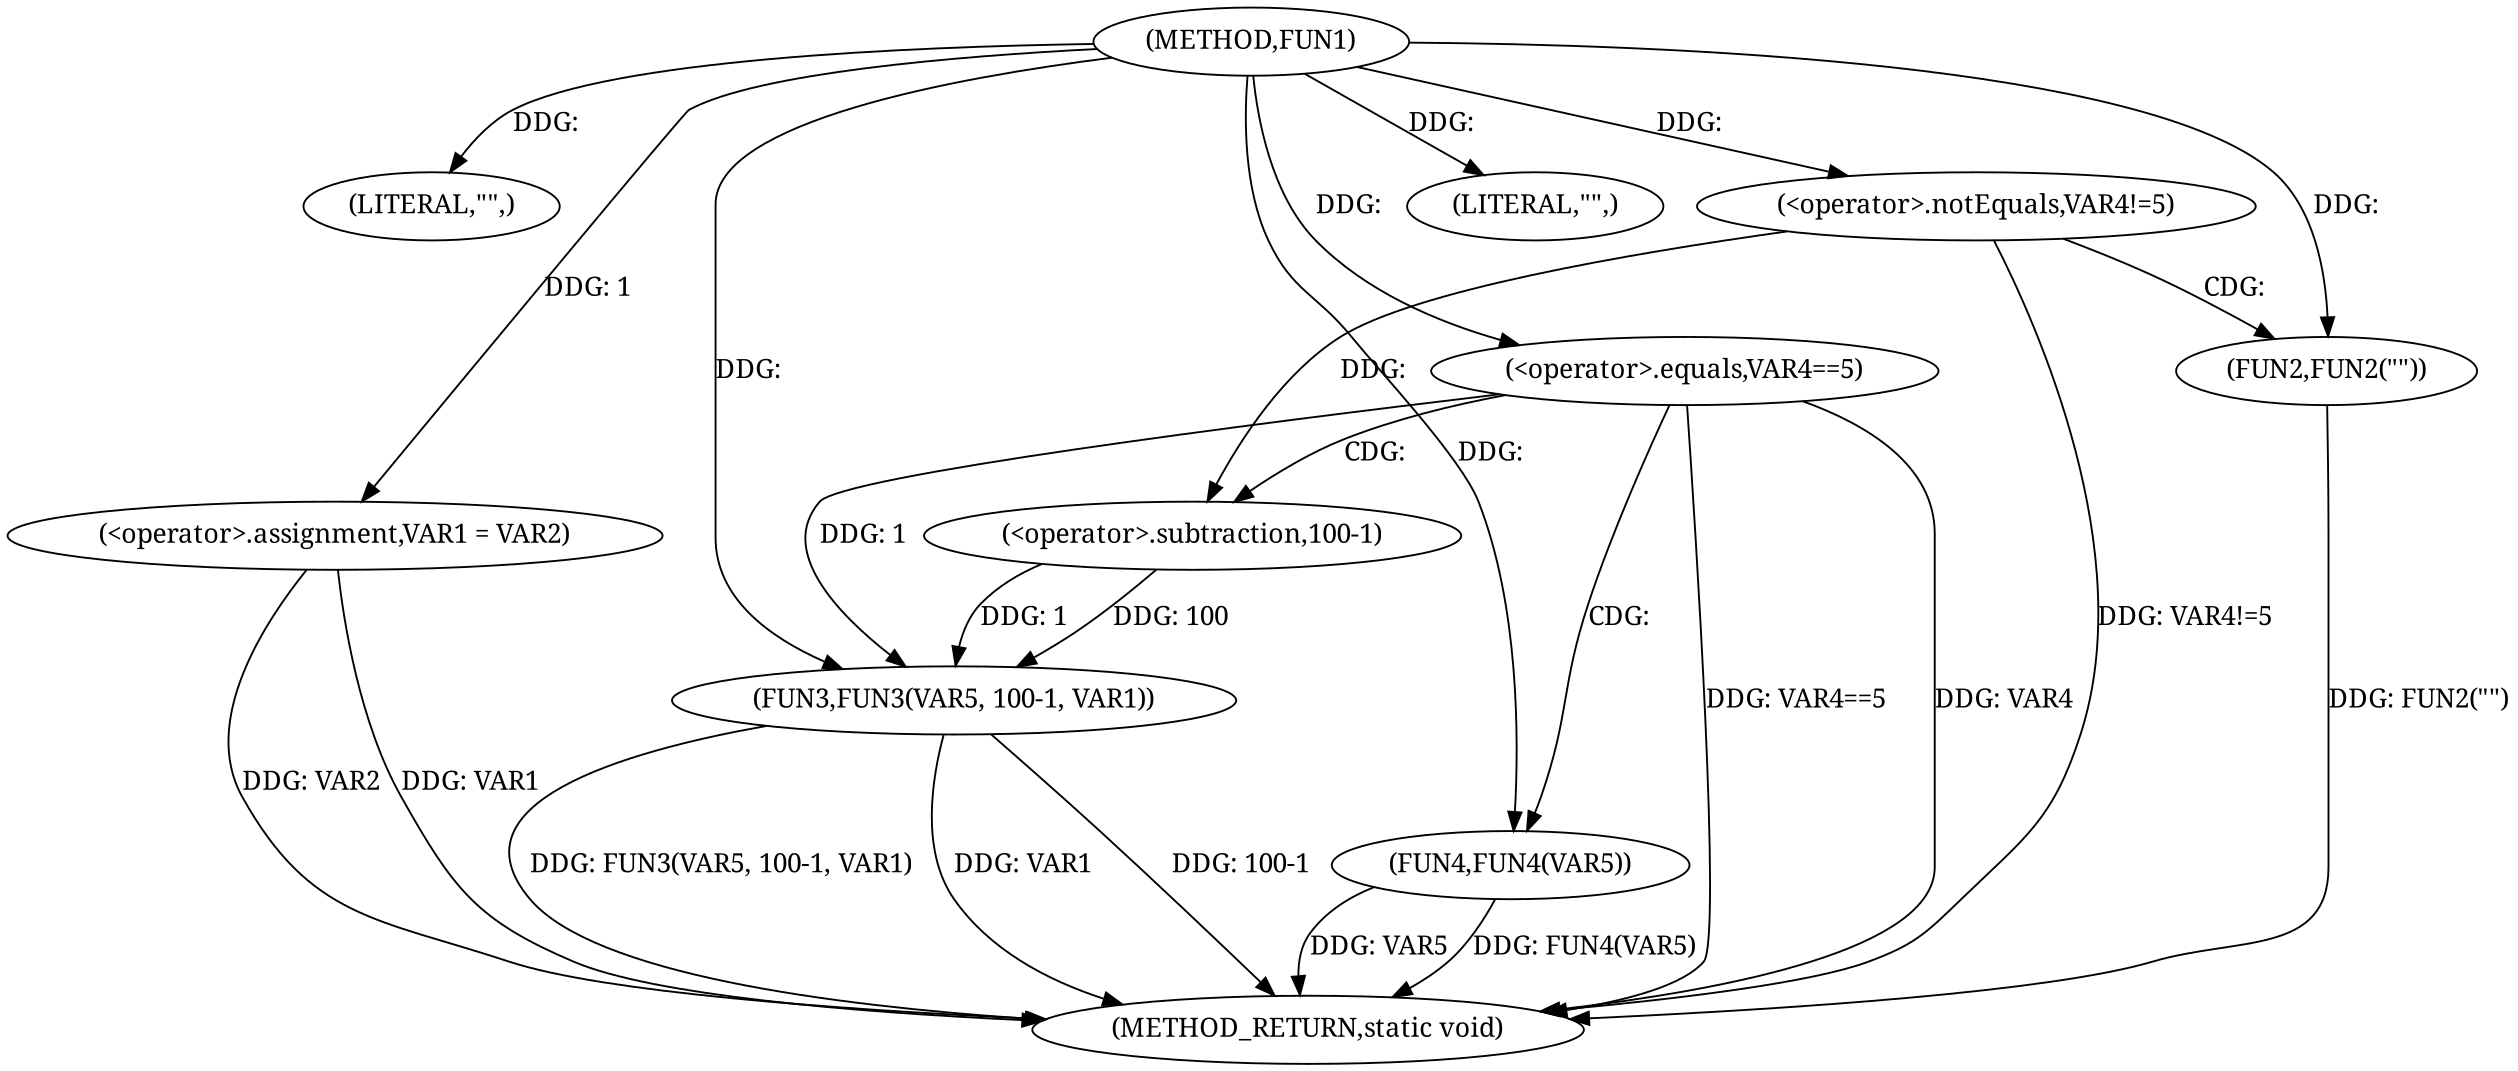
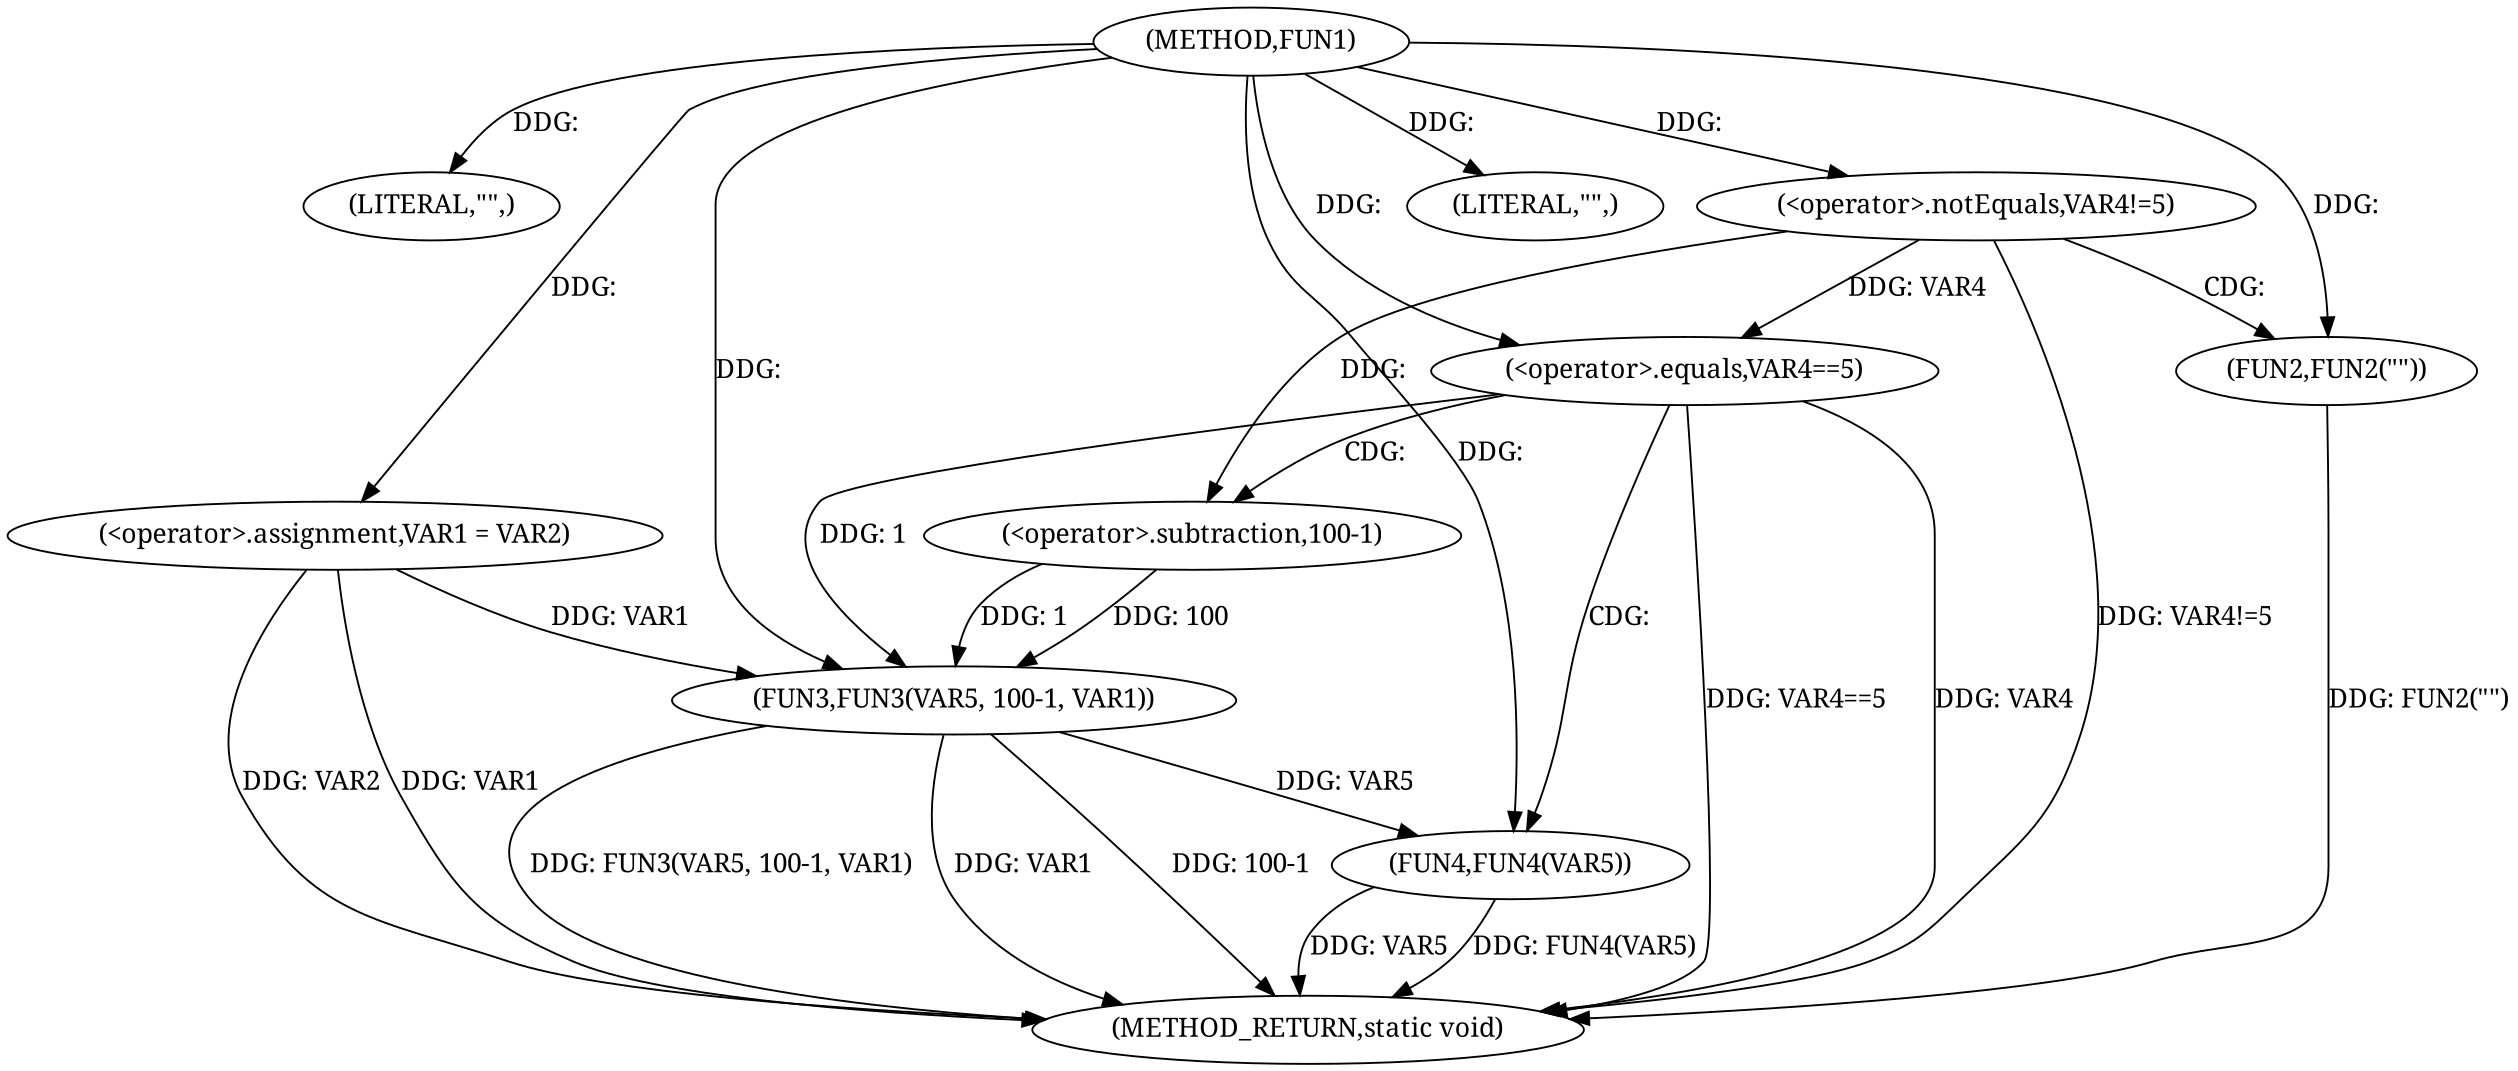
edge "(<operator>.notEquals,VAR4!=5)" -> "(<operator>.equals,VAR4==5)": added, label "DDG: VAR4"
edge "(METHOD,FUN1)" -> "(<operator>.assignment,VAR1 = VAR2)": label "DDG: 1" -> "DDG: "
edge "(<operator>.assignment,VAR1 = VAR2)" -> "(FUN3,FUN3(VAR5, 100-1, VAR1))": added, label "DDG: VAR1"
edge "(FUN3,FUN3(VAR5, 100-1, VAR1))" -> "(FUN4,FUN4(VAR5))": added, label "DDG: VAR5"
